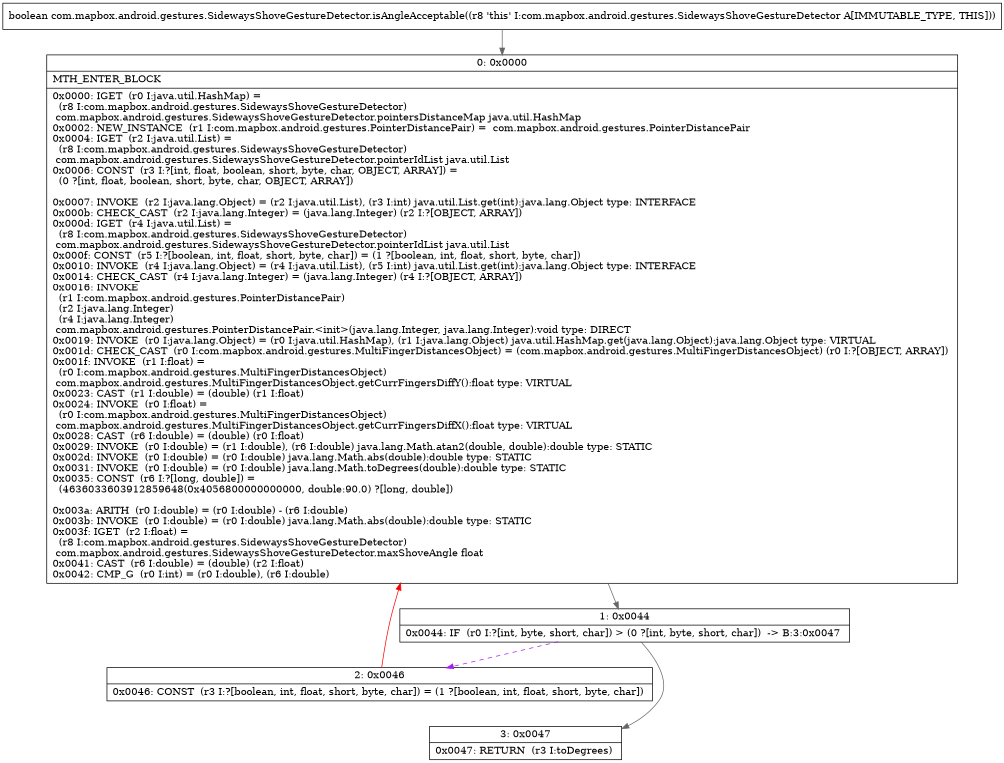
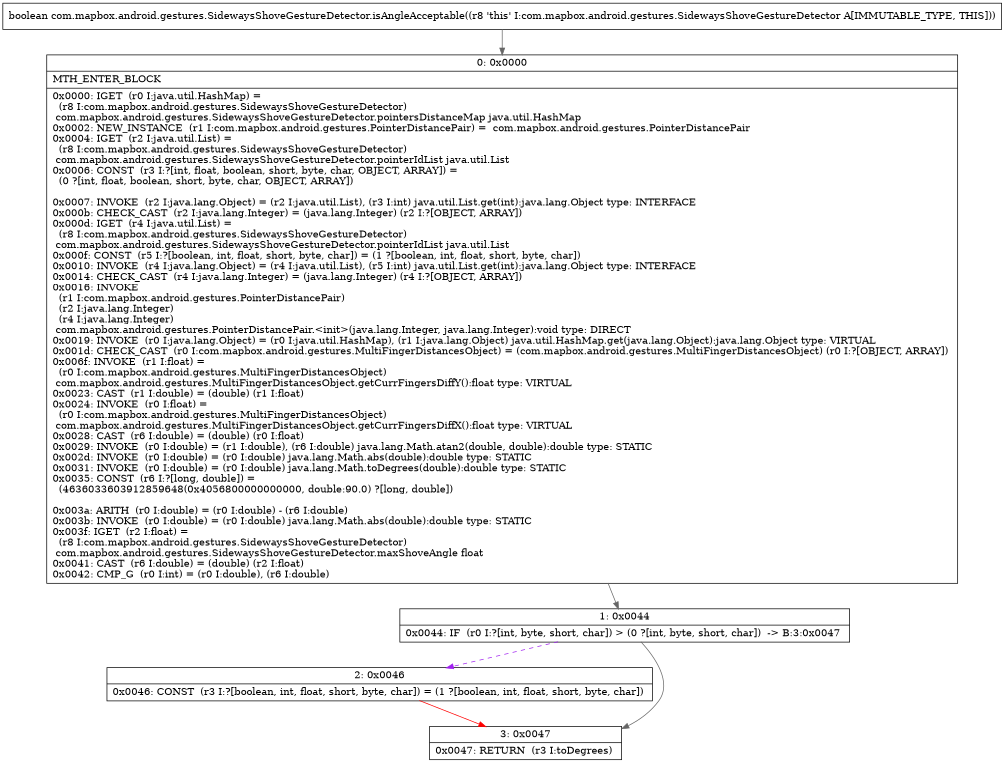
node "0: 0x0000": text "0x001f: INVOKE  (r1 I:float) =" -> "0x006f: INVOKE  (r1 I:float) ="
edge "2: 0x0046" -> "0: 0x0000": now "2: 0x0046" -> "3: 0x0047"
